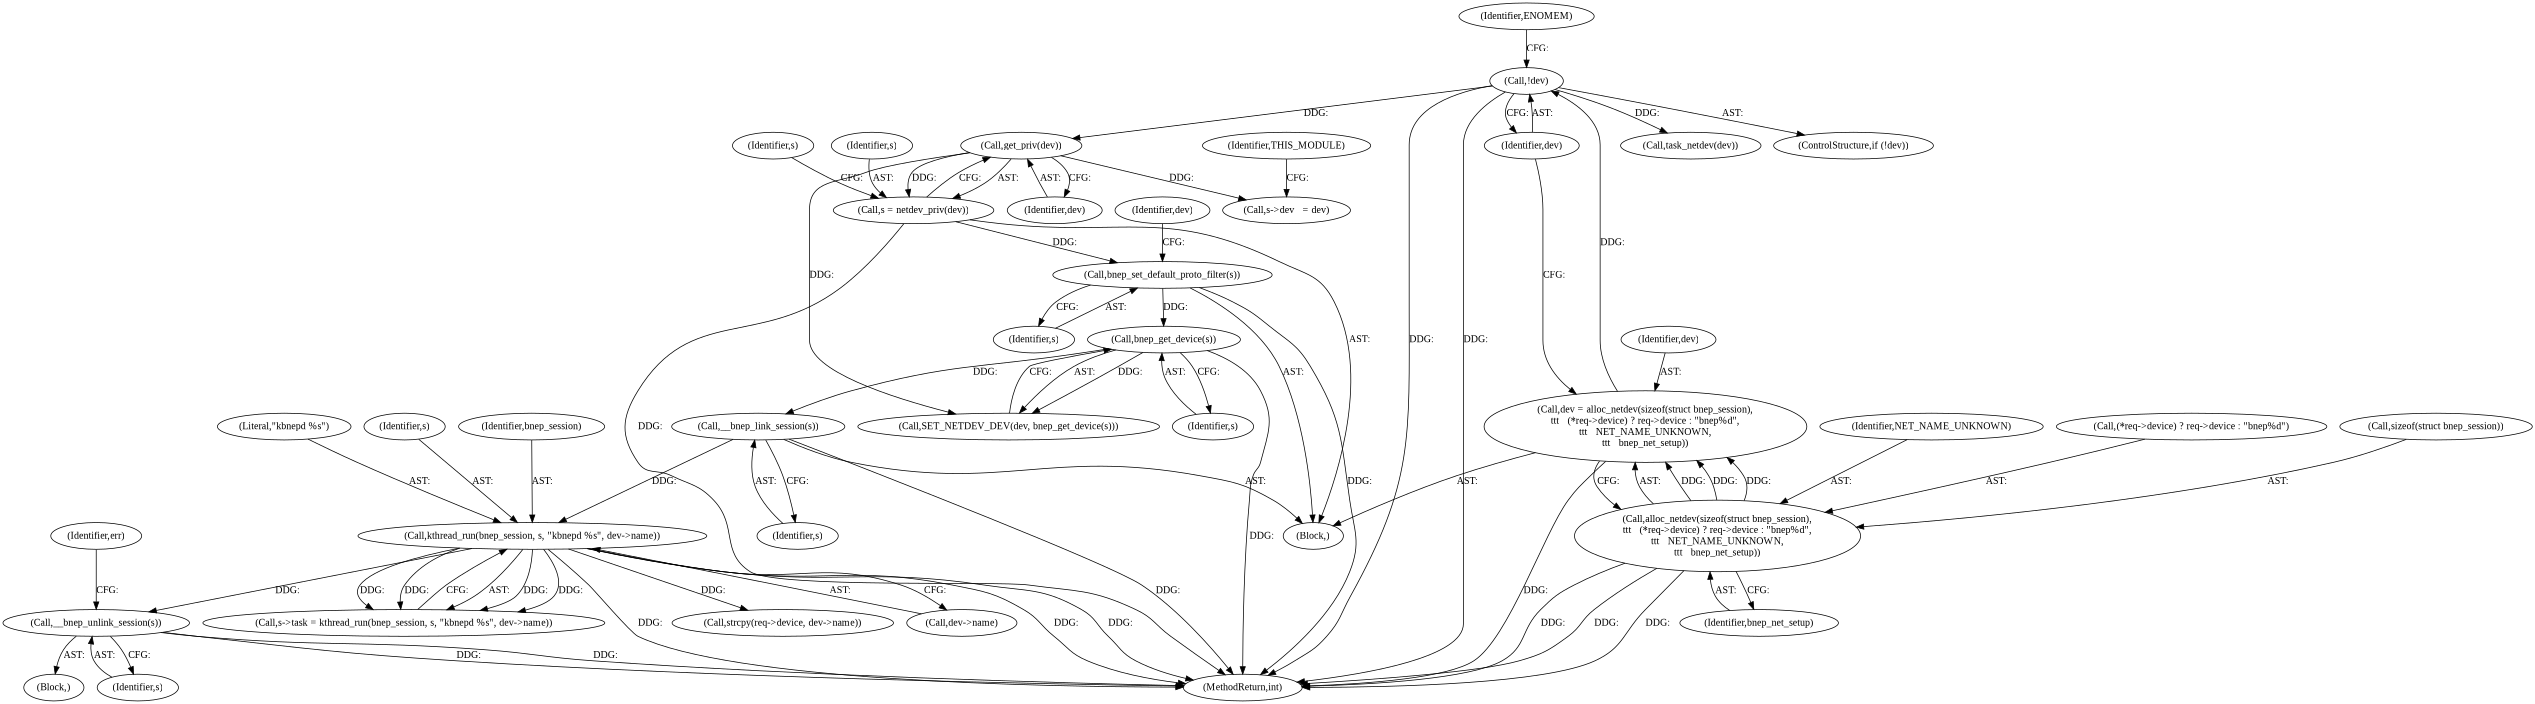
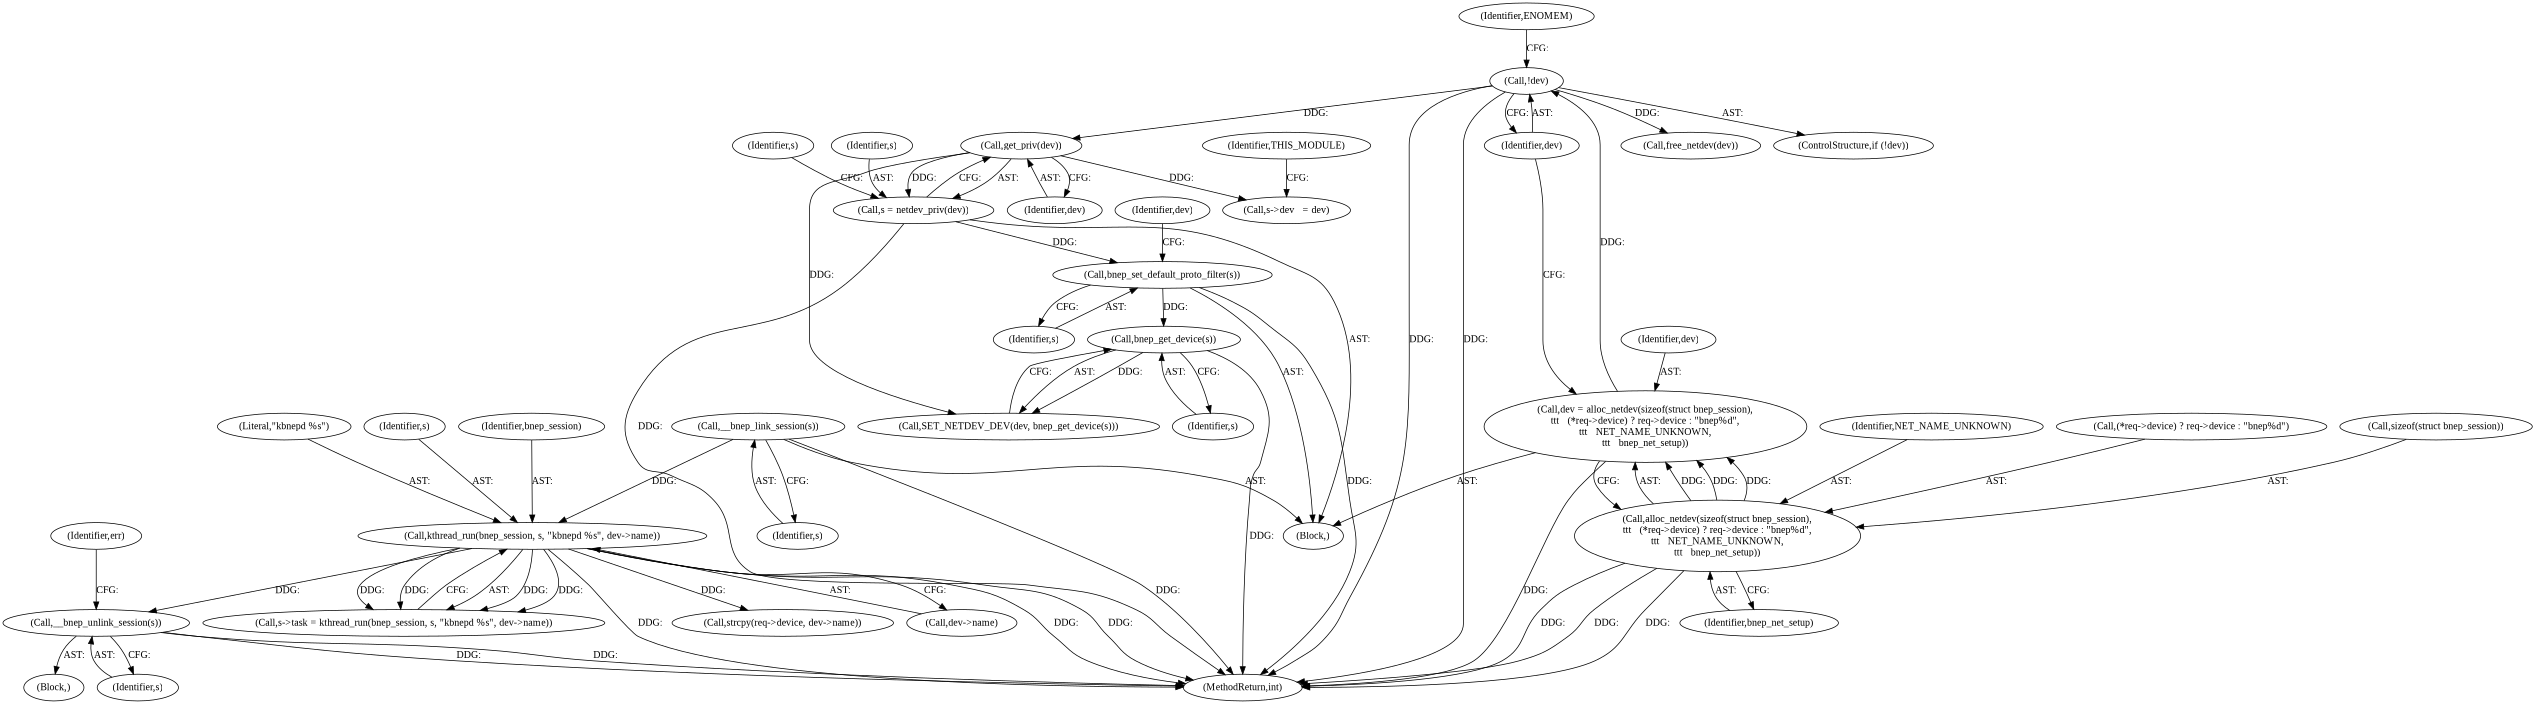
node "(Call,task_netdev(dev))": label "(Call,task_netdev(dev))" -> "(Call,free_netdev(dev))"
edge "(Call,bnep_get_device(s))" -> "(Call,__bnep_link_session(s))": removed, label "DDG:"
